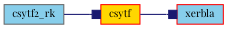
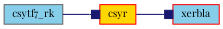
node "csytf2_rk": label "csytf2_rk" -> "csytf7_rk"
node "csytf": label "csytf" -> "csyr"
